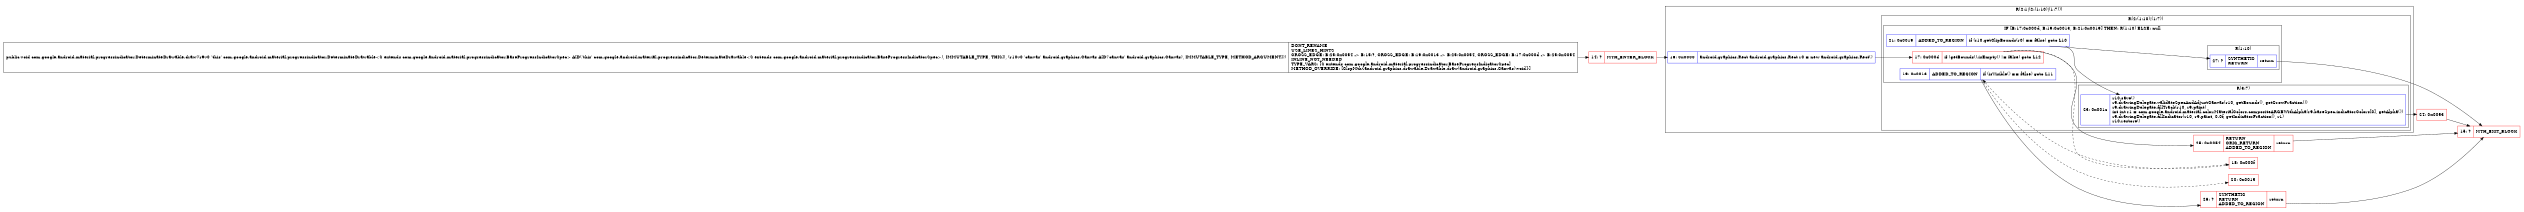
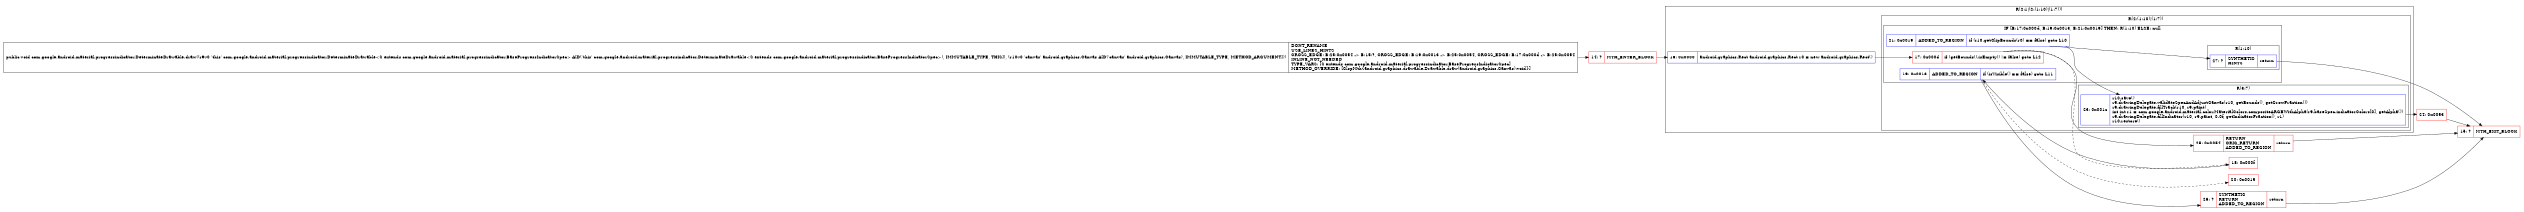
node "27: ?": text "RETURN" -> "HINTS"
edge "18: 0x000f" -> "19: 0x0013": style dashed -> solid
